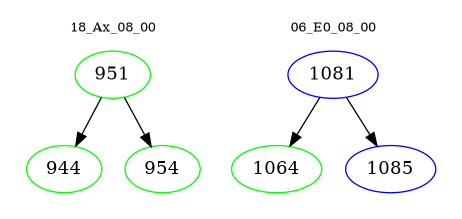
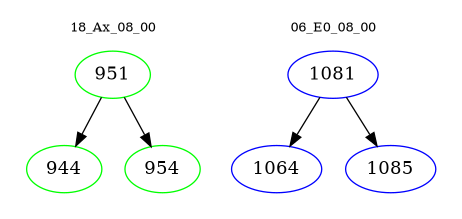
node "1064": color green -> blue
